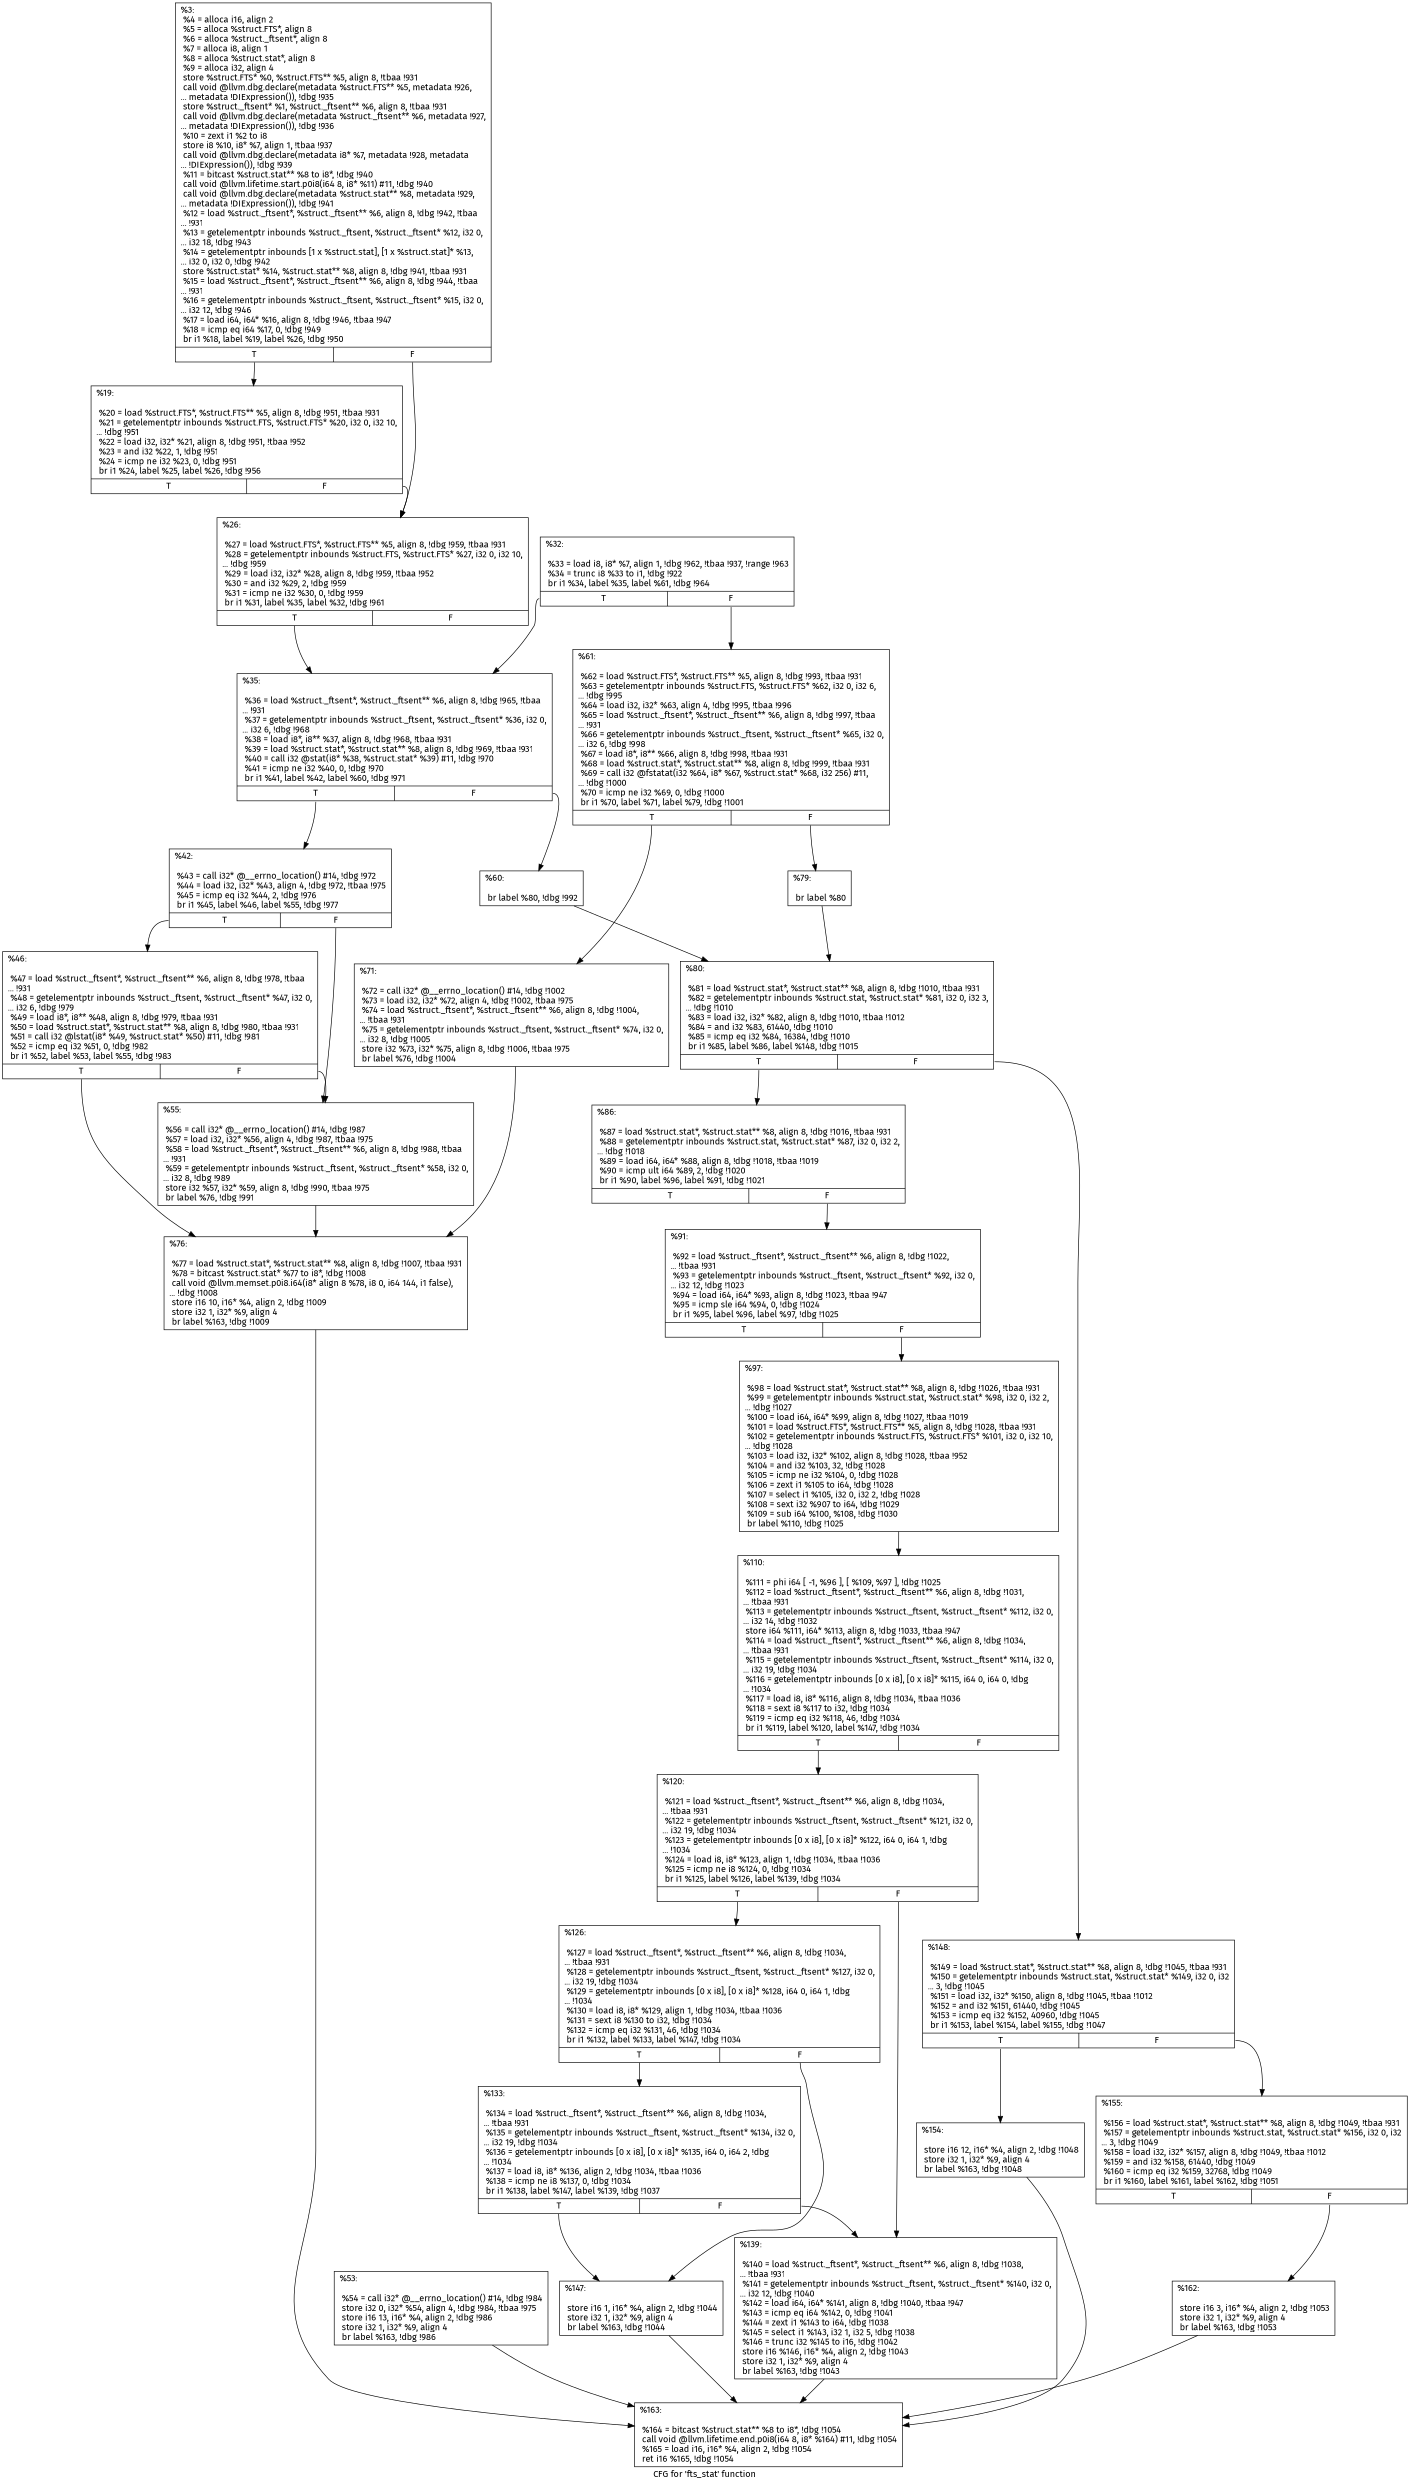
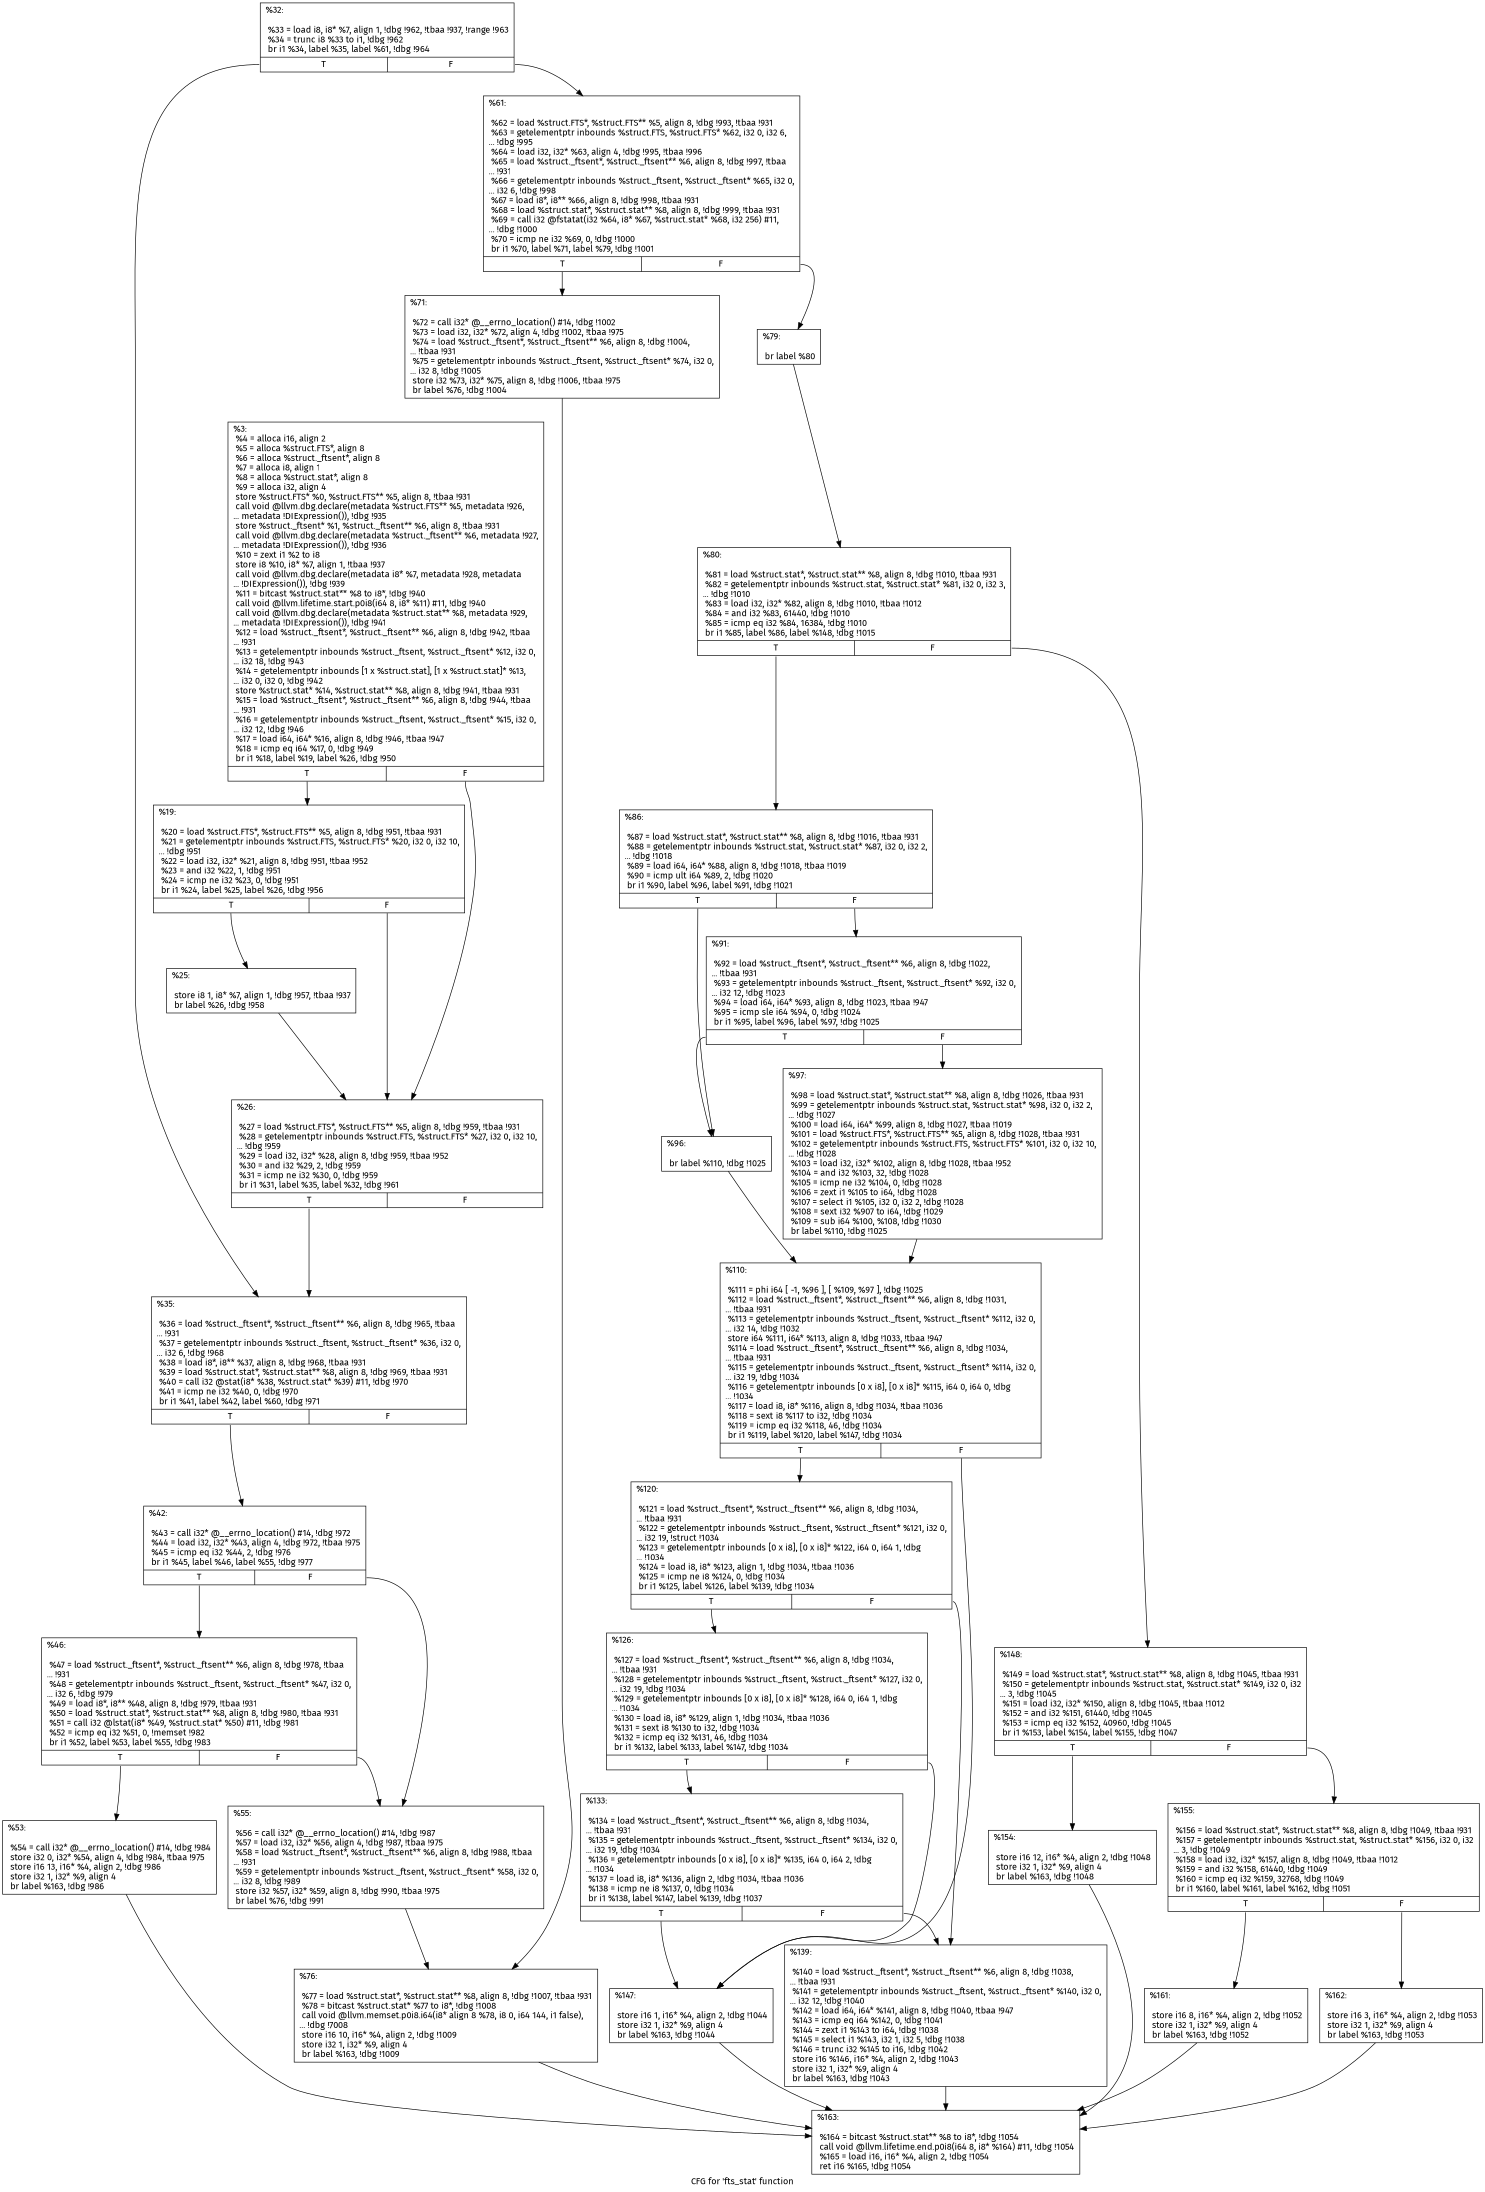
node "%32:": text "%34 = trunc i8 %33 to i1, !dbg !922" -> "%34 = trunc i8 %33 to i1, !dbg !962"
node "%60:": removed
node "%25:": added
node "%46:": text "%52 = icmp eq i32 %51, 0, !dbg !982" -> "%52 = icmp eq i32 %51, 0, !memset !982"
node "%96:": added
edge "%46:" -> "%76:": now "%46:" -> "%53:"
node "%76:": text "... !dbg !1008" -> "... !dbg !7008"
edge "%110:" -> "%147:": added
node "%120:": text "... i32 19, !dbg !1034" -> "... i32 19, !struct !1034"
node "%161:": added
